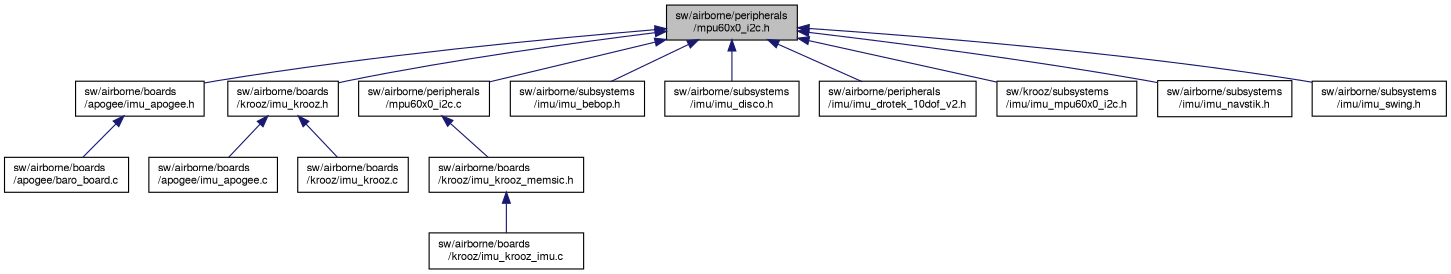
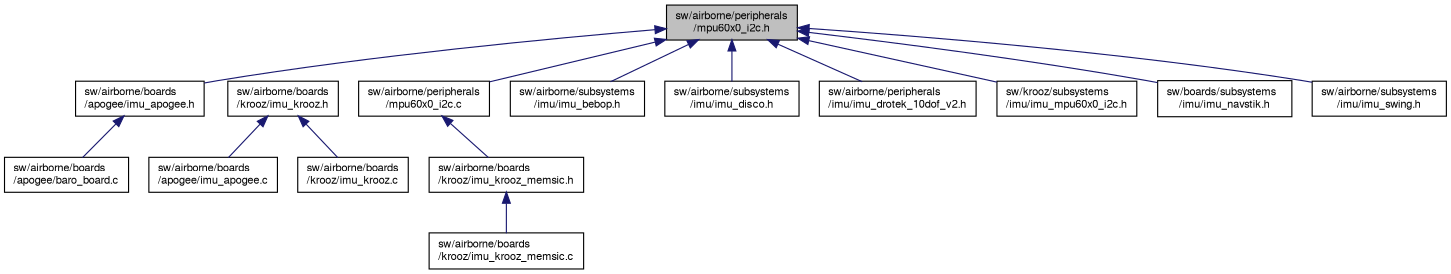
edge "sw/airborne/boards /krooz/imu_krooz.h" -> "sw/airborne/peripherals /mpu60x0_i2c.h": removed
node "sw/airborne/subsystems /imu/imu_navstik.h": label "sw/airborne/subsystems /imu/imu_navstik.h" -> "sw/boards/subsystems /imu/imu_navstik.h"
node "sw/airborne/boards /krooz/imu_krooz_imu.c": label "sw/airborne/boards /krooz/imu_krooz_imu.c" -> "sw/airborne/boards /krooz/imu_krooz_memsic.c"
